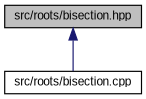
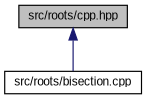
node "src/roots/bisection.hpp": label "src/roots/bisection.hpp" -> "src/roots/cpp.hpp"
